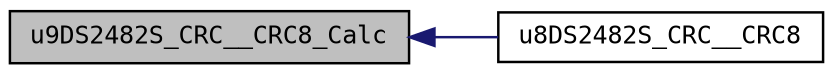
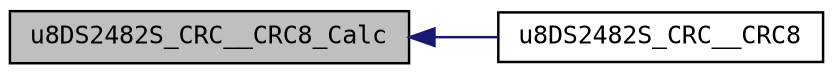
node "u9DS2482S_CRC__CRC8_Calc": label "u9DS2482S_CRC__CRC8_Calc" -> "u8DS2482S_CRC__CRC8_Calc"
